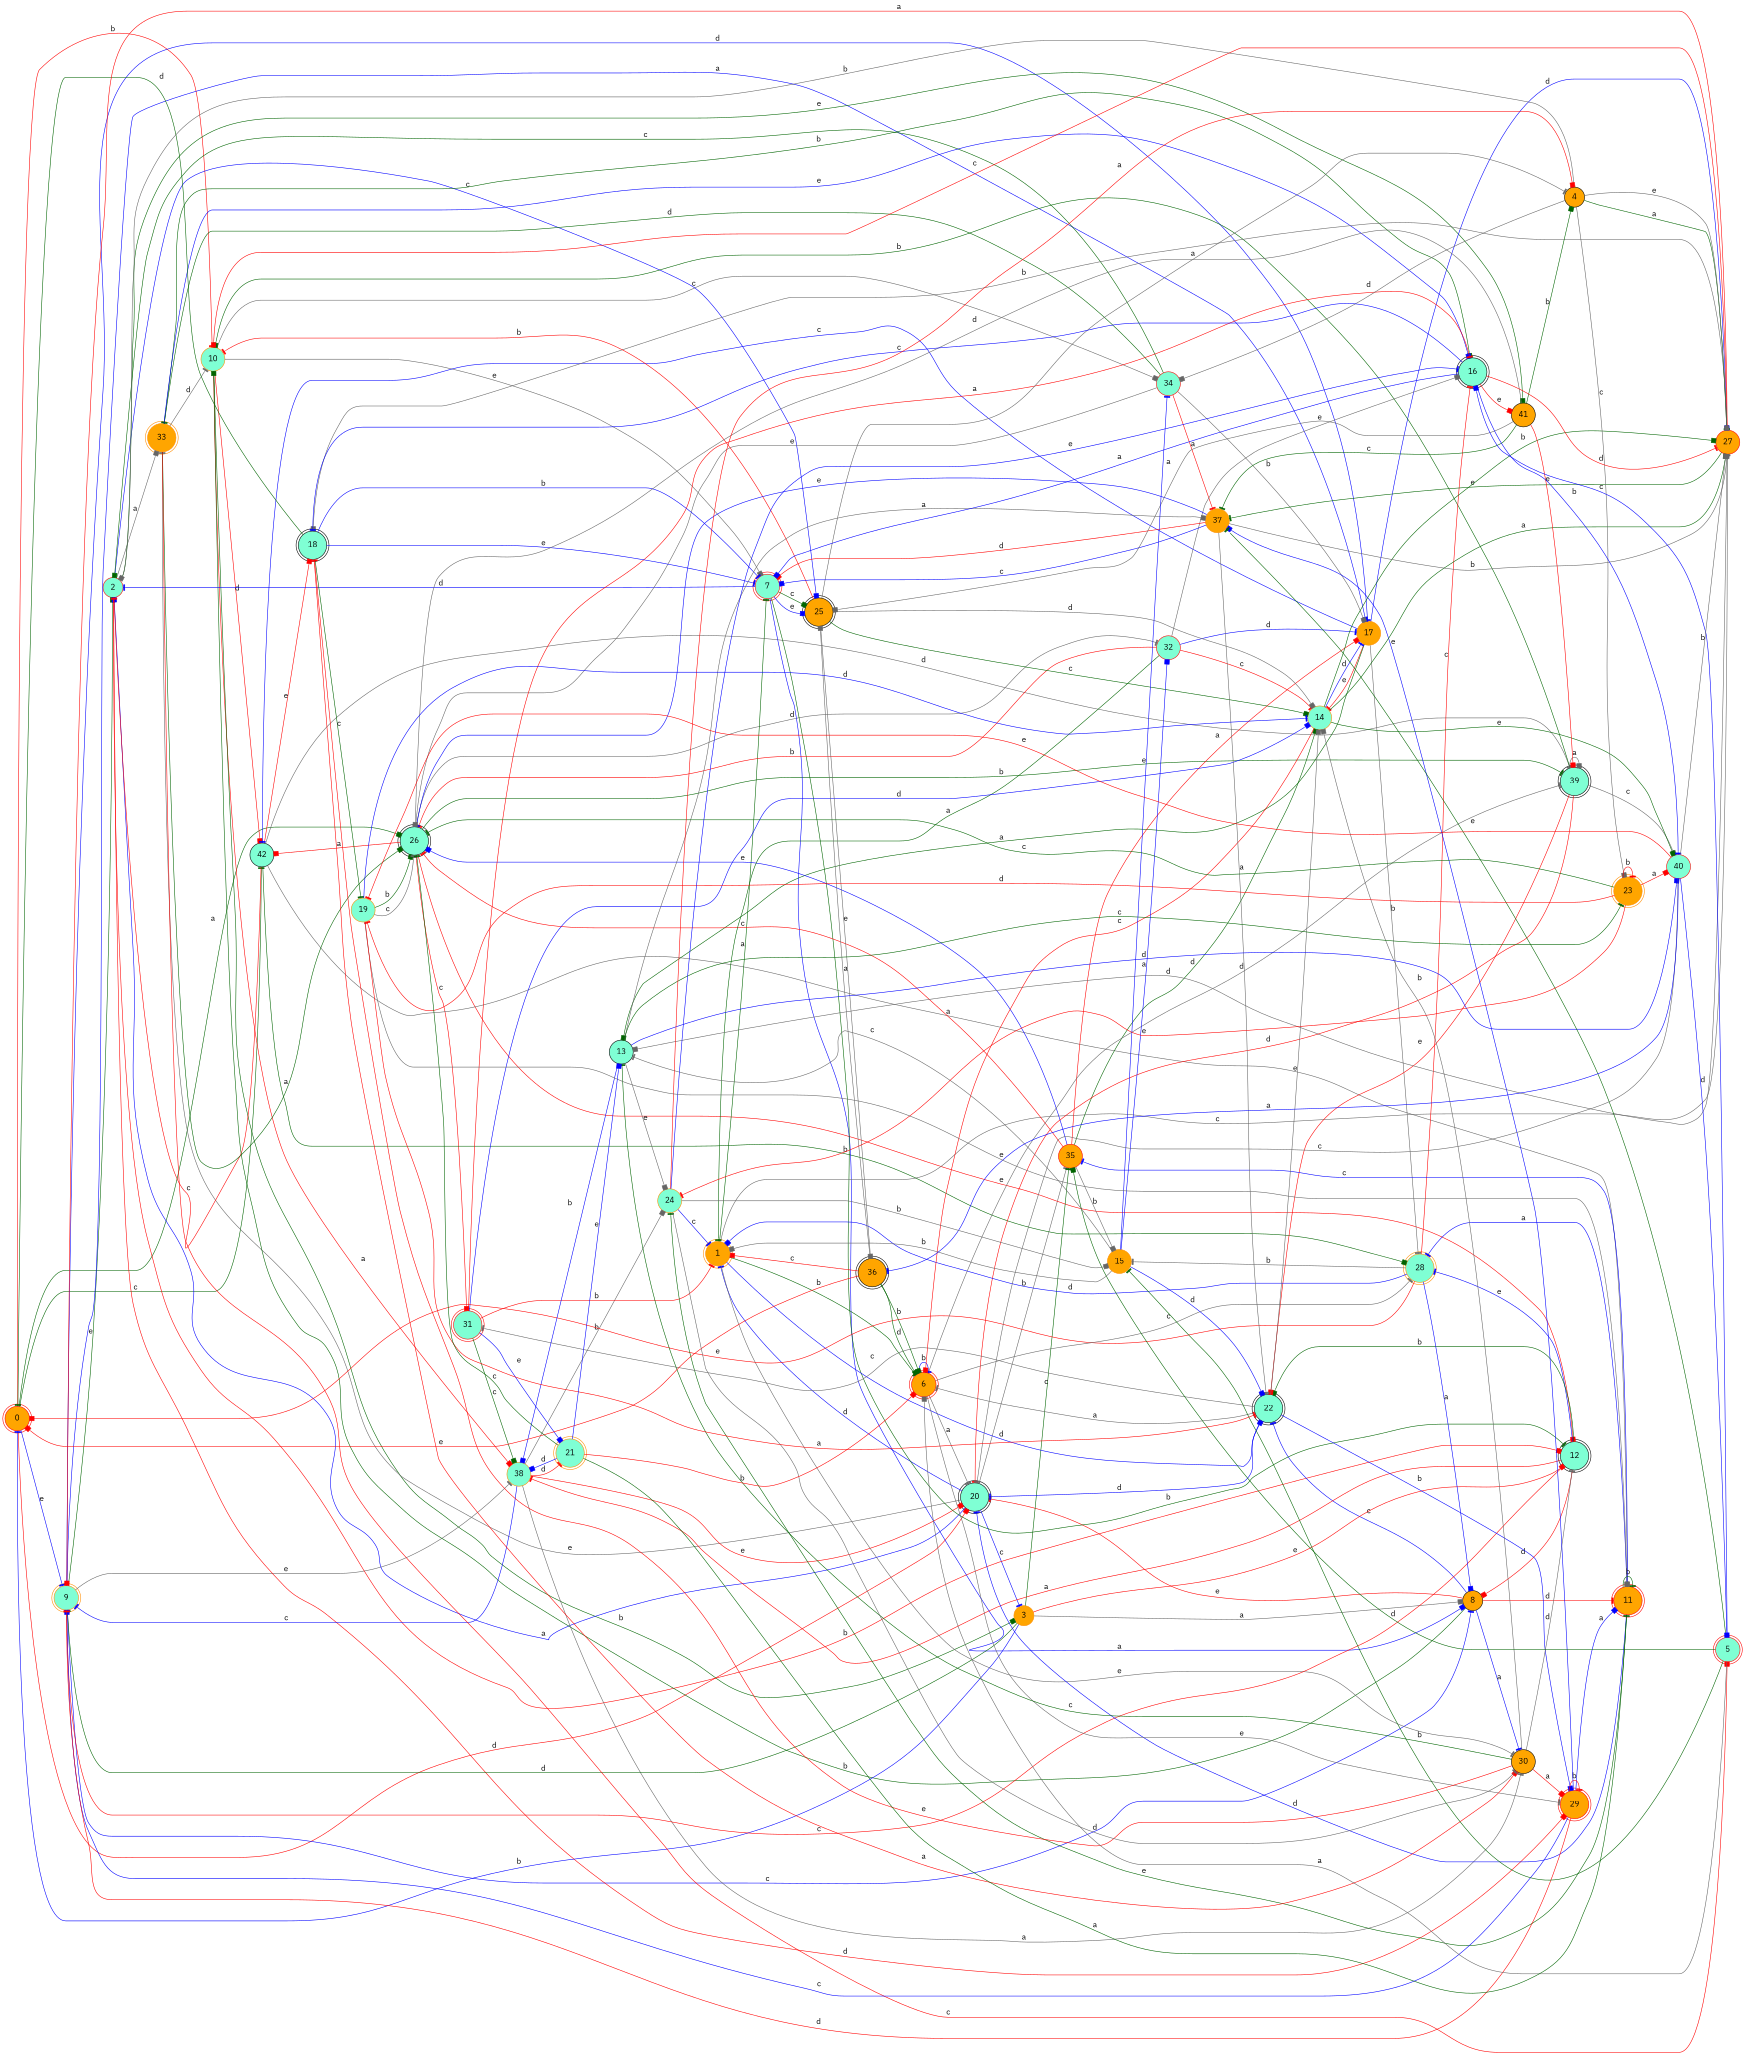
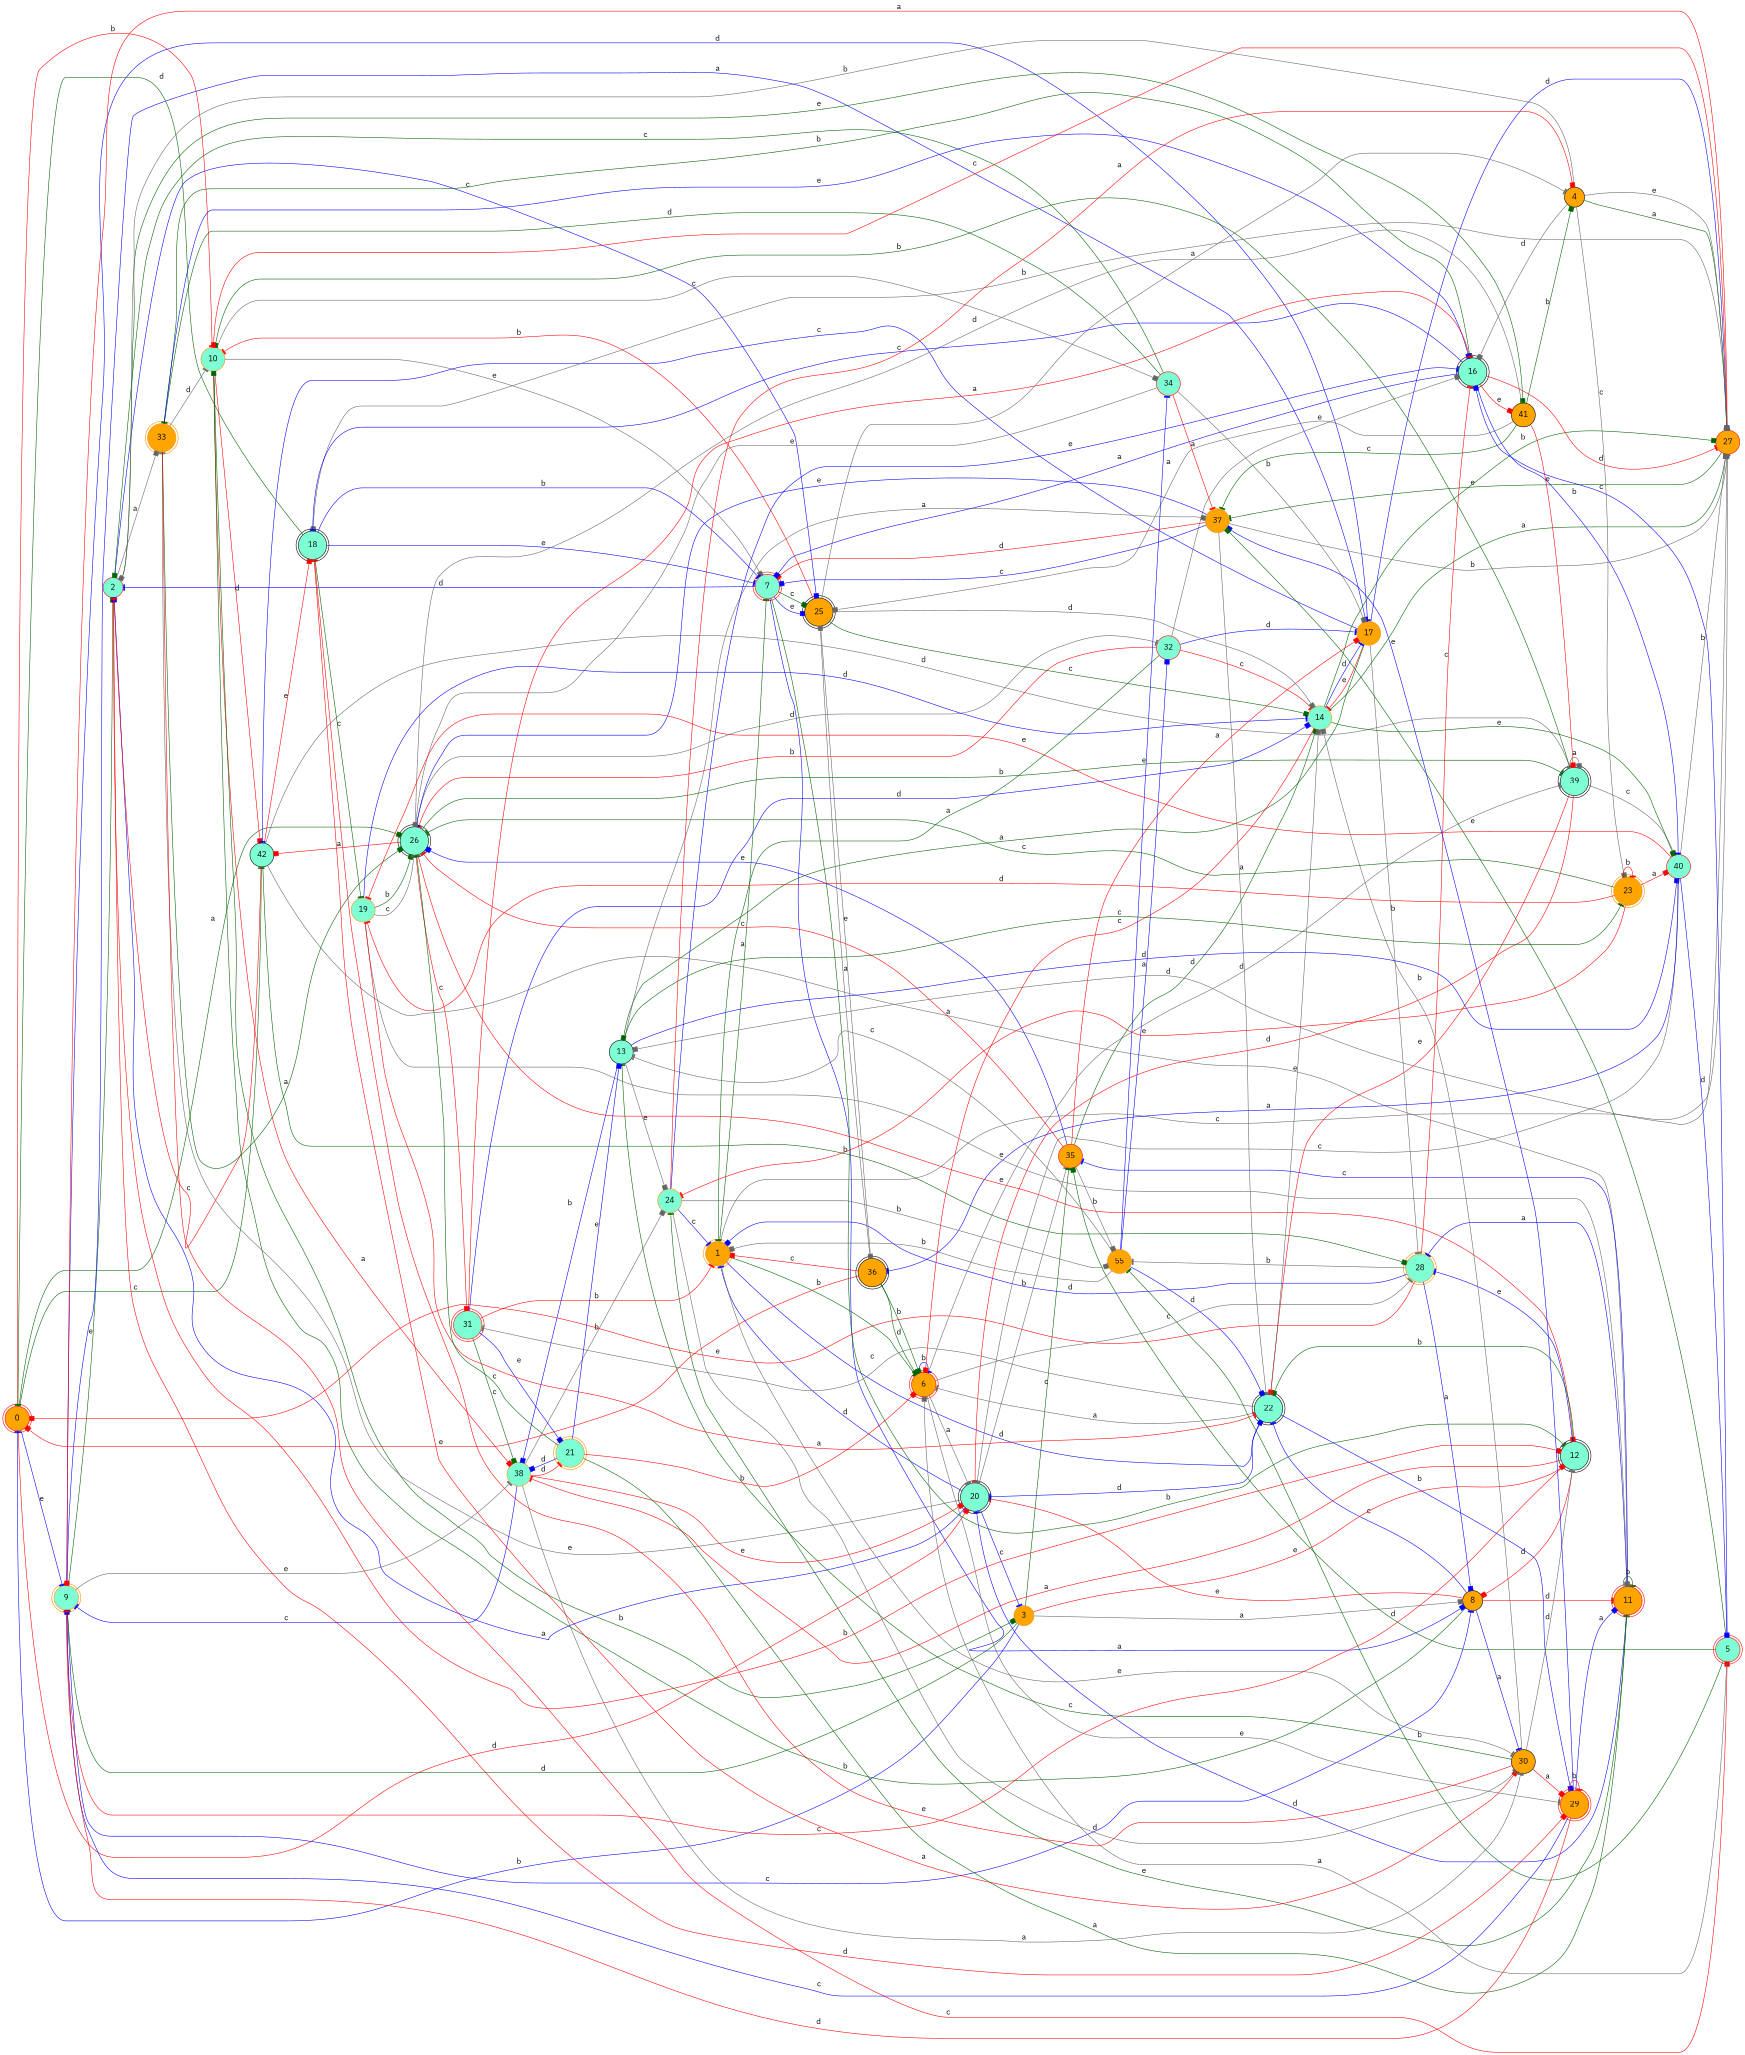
edge "4" -> "34": now "4" -> "16"
edge "5" -> "37": arrowhead tee -> box
node "15": label "15" -> "55"
